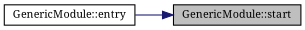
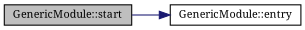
edge "GenericModule::entry" -> "GenericModule::start": reversed
